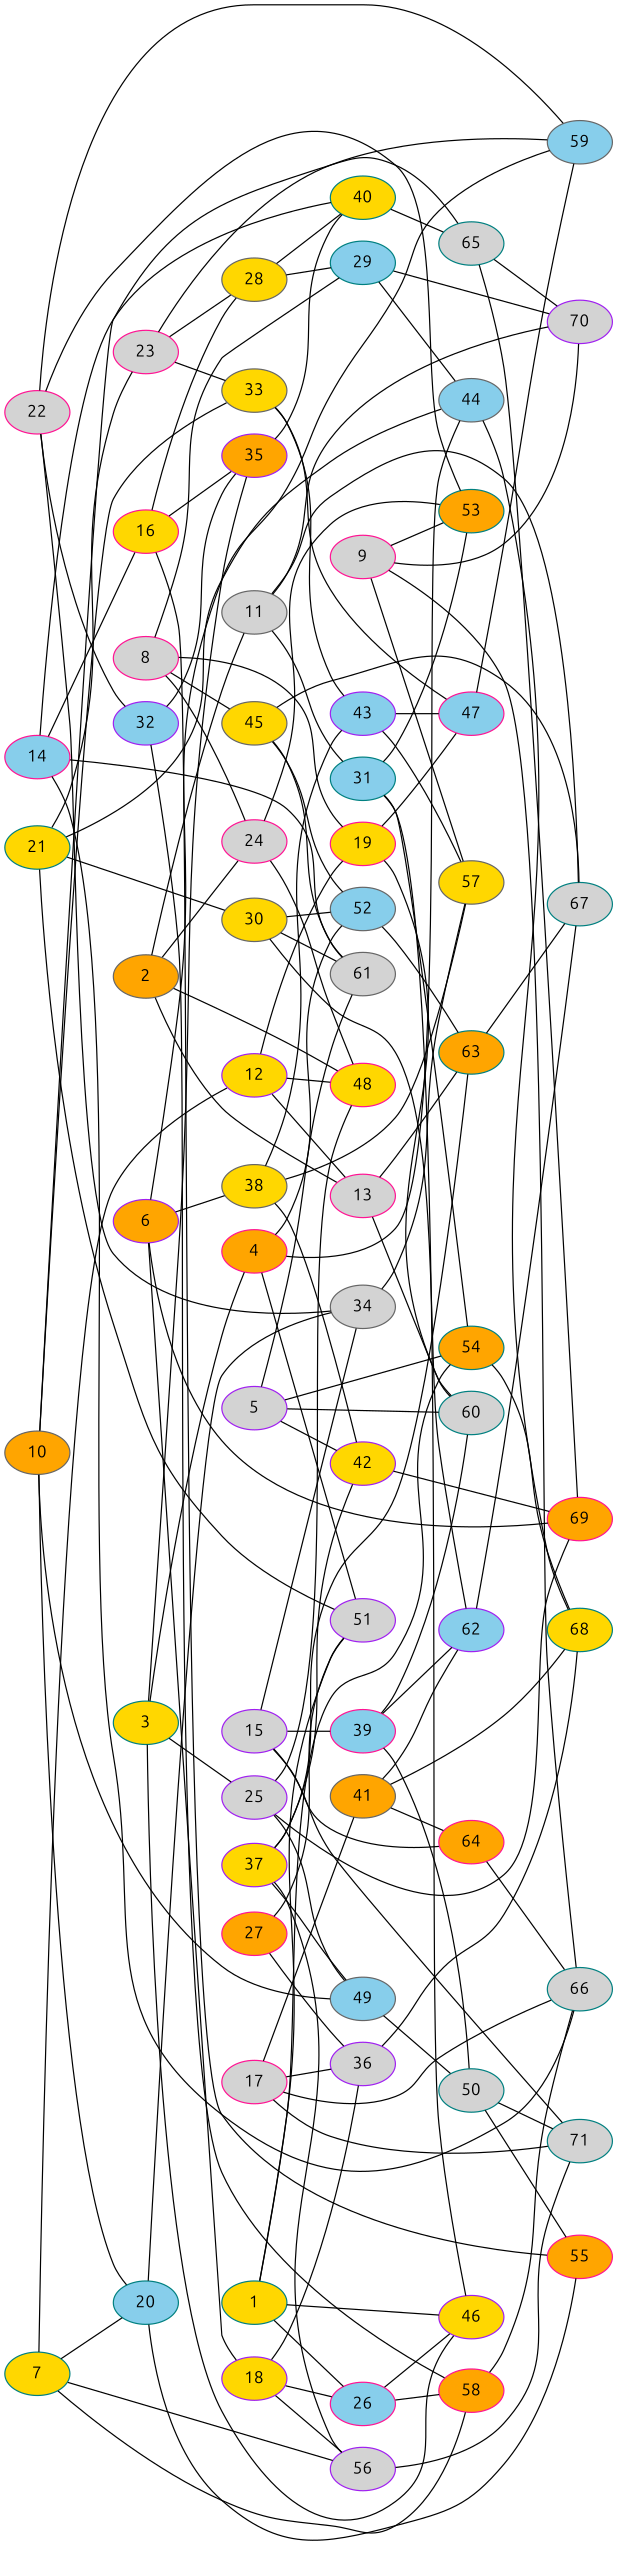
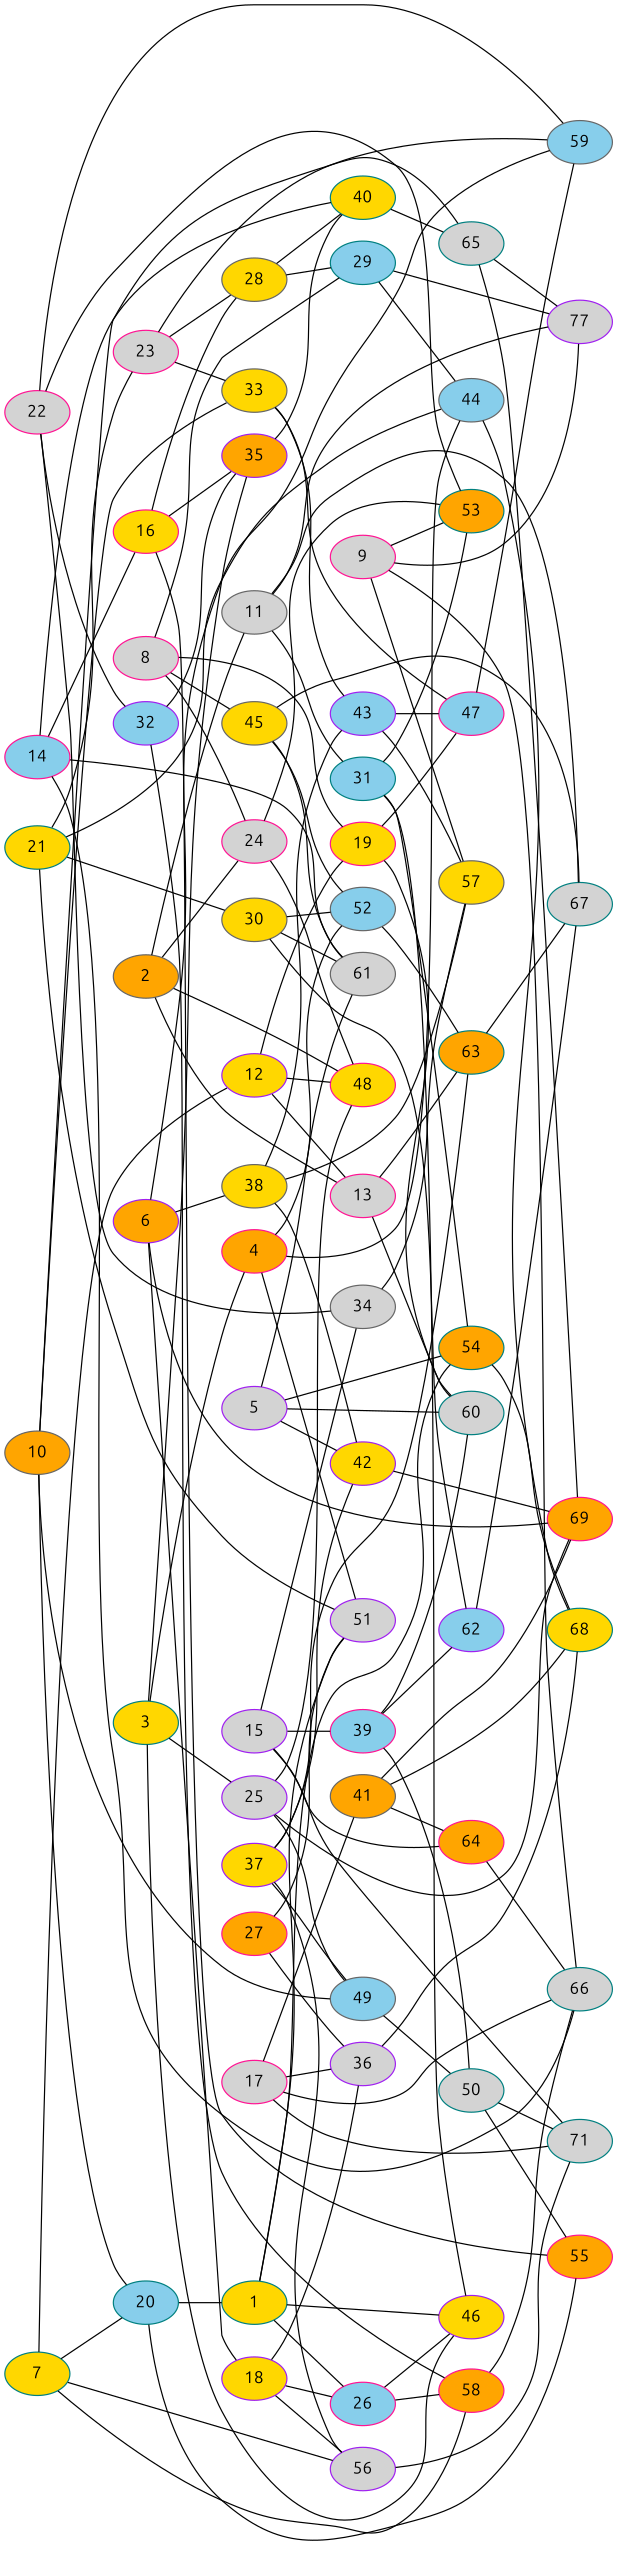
node "70": label "70" -> "77"
edge "62" -- "41": now "69" -- "41"
edge "34" -- "20": now "1" -- "20"
